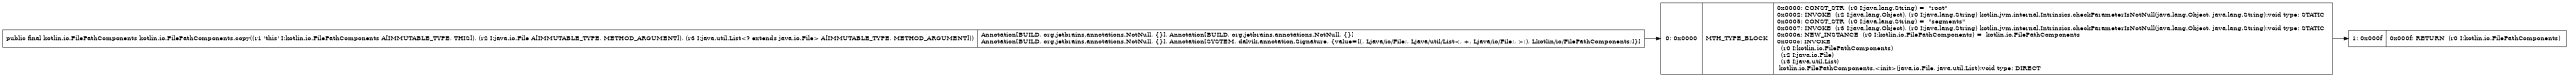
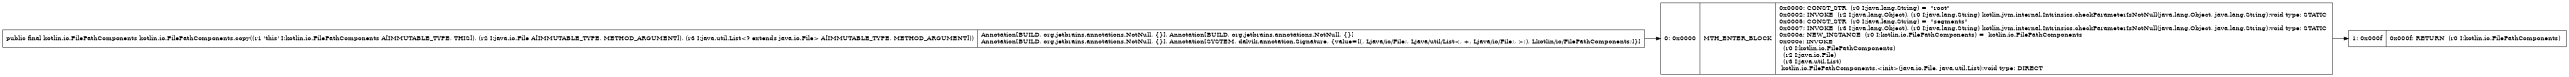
node "0: 0x0000": text "MTH_TYPE_BLOCK" -> "MTH_ENTER_BLOCK"
